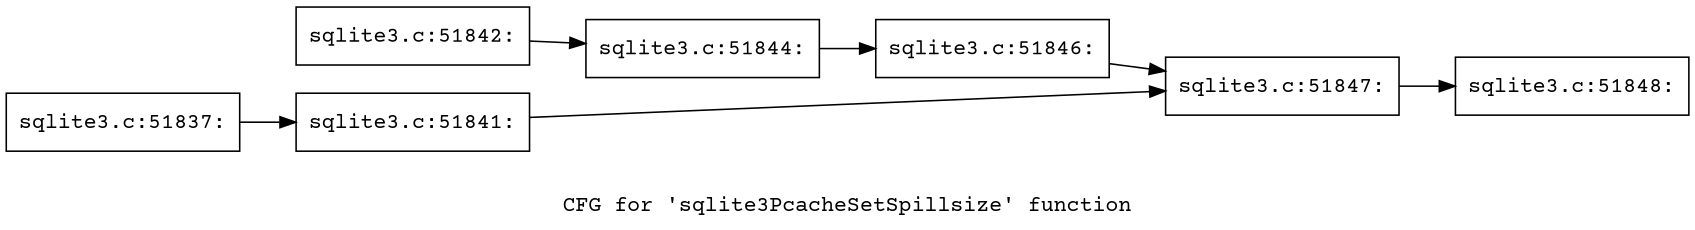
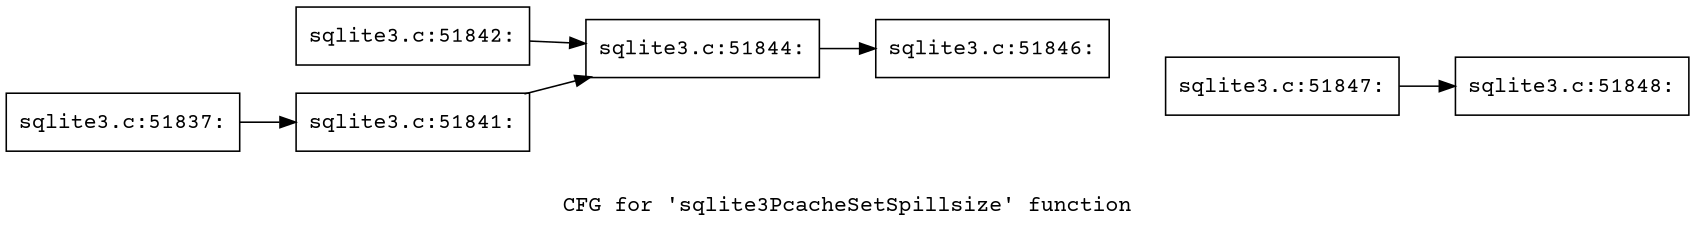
edge "sqlite3.c:51846:" -> "sqlite3.c:51847:": removed
edge "sqlite3.c:51841:" -> "sqlite3.c:51847:": now "sqlite3.c:51841:" -> "sqlite3.c:51844:"
